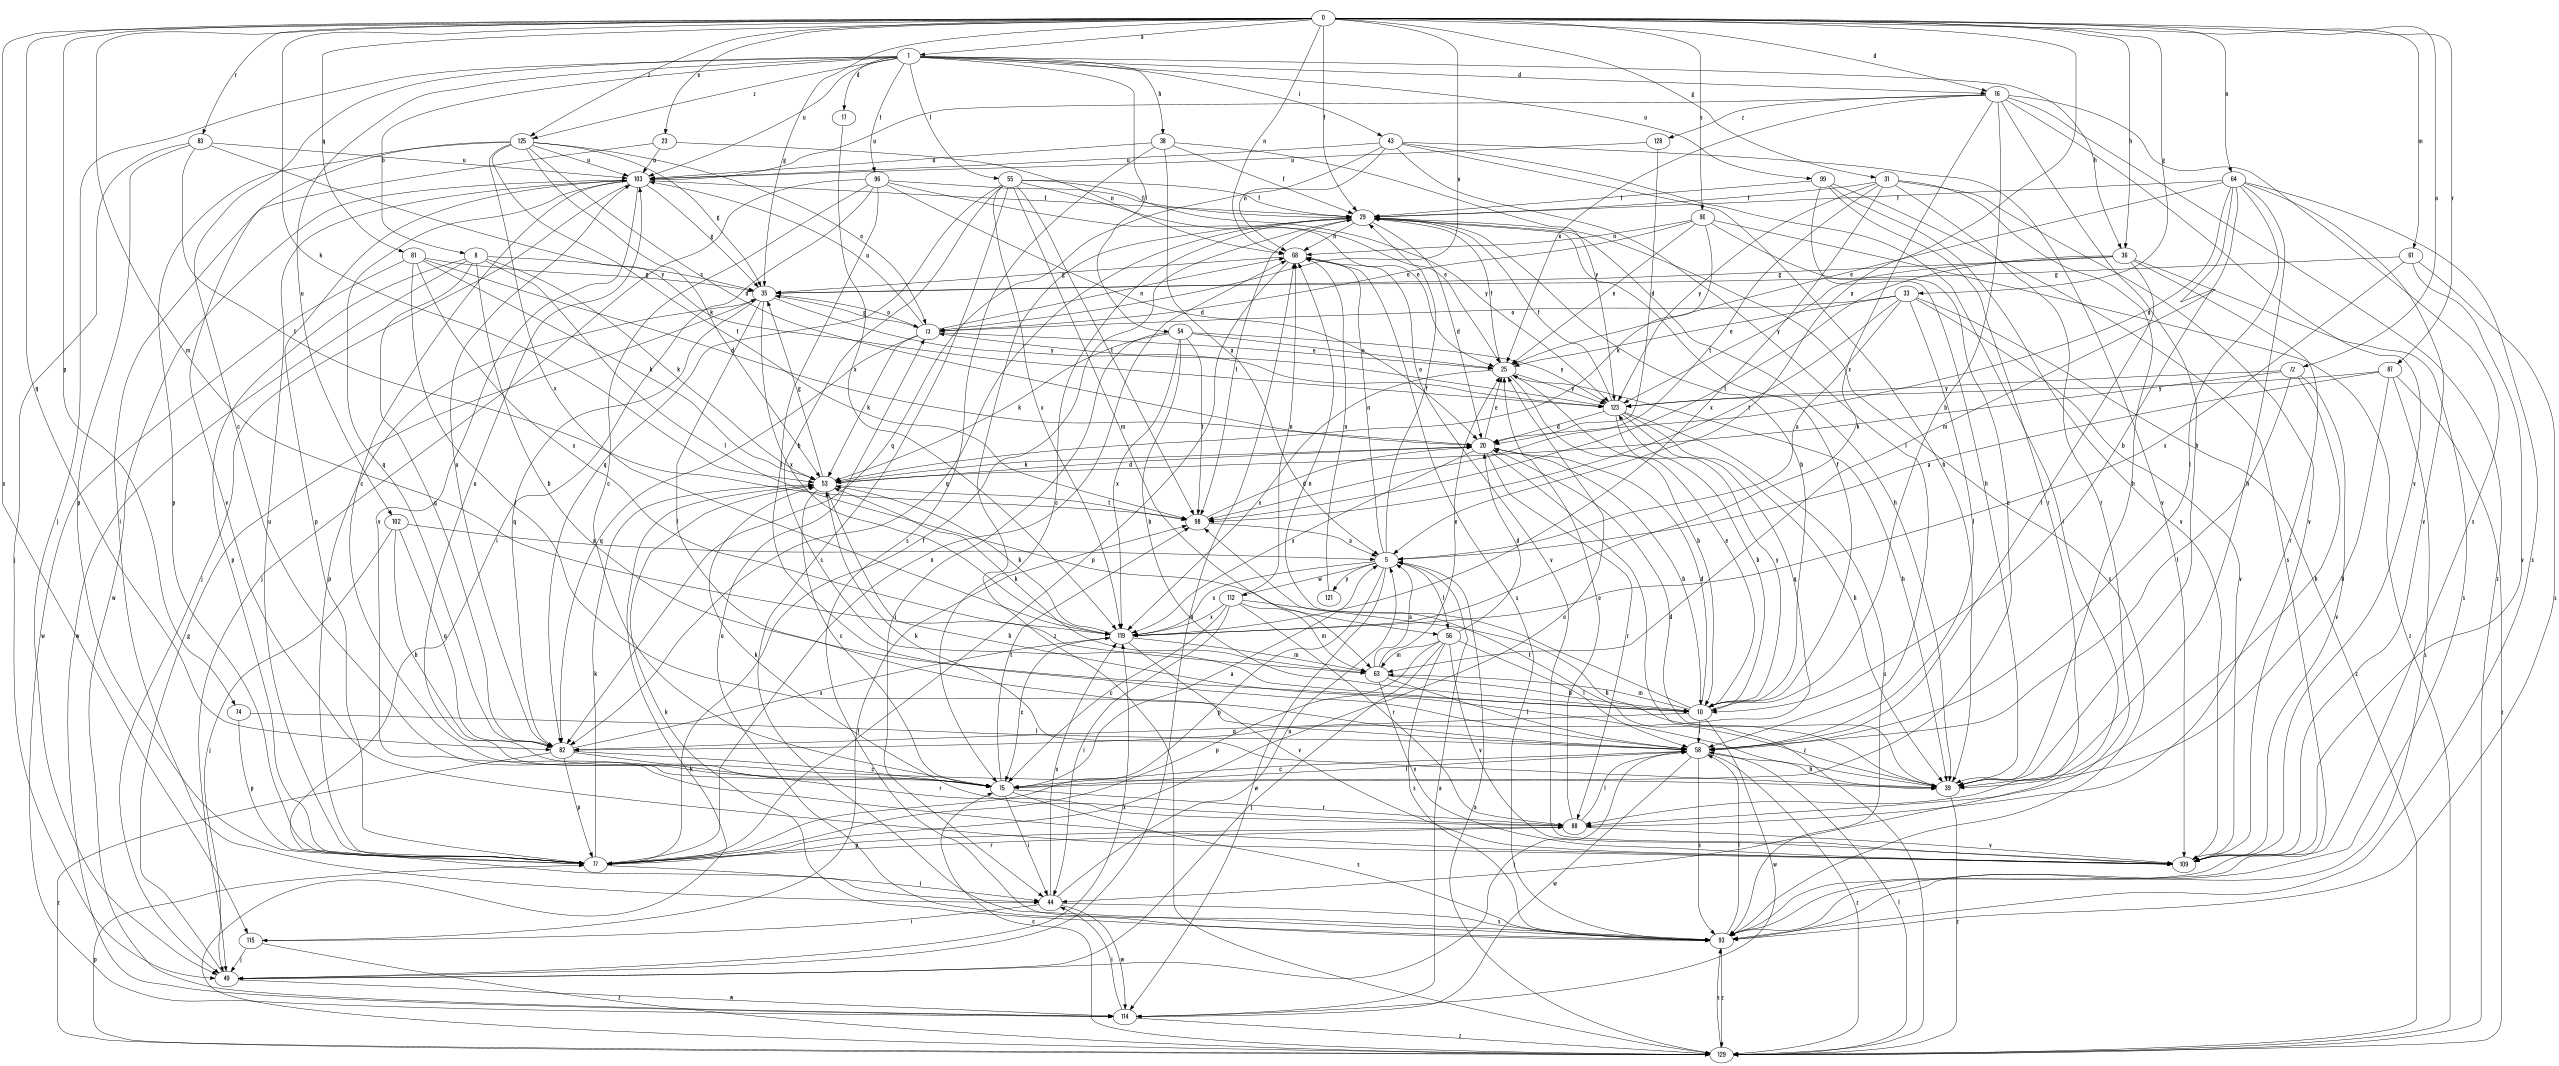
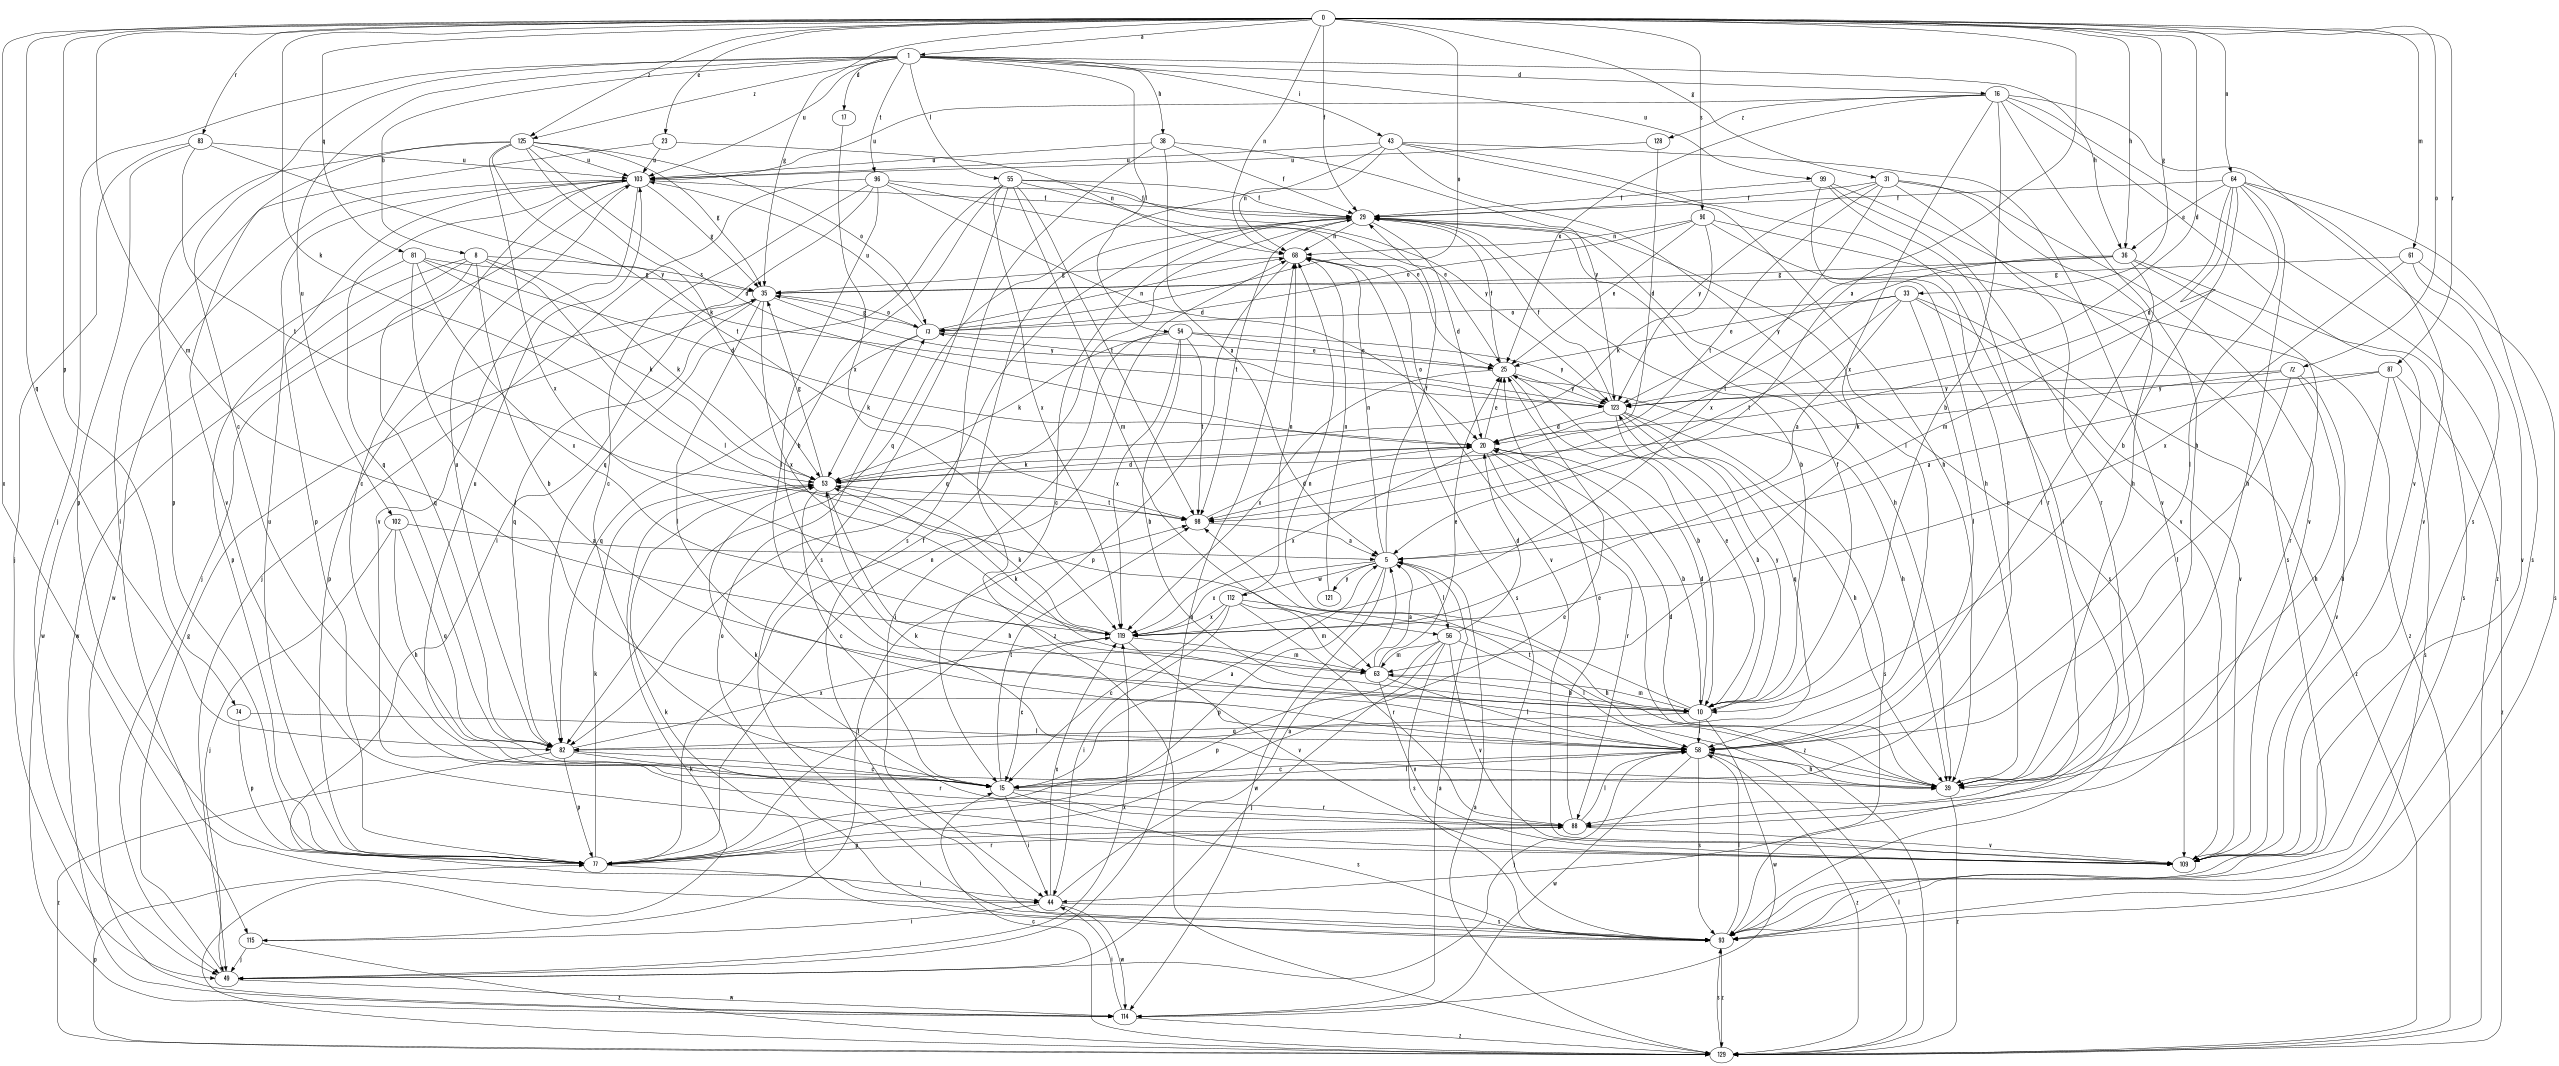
edge "0" -> "16": now "0" -> "123"
edge "64" -> "25": now "64" -> "36"
